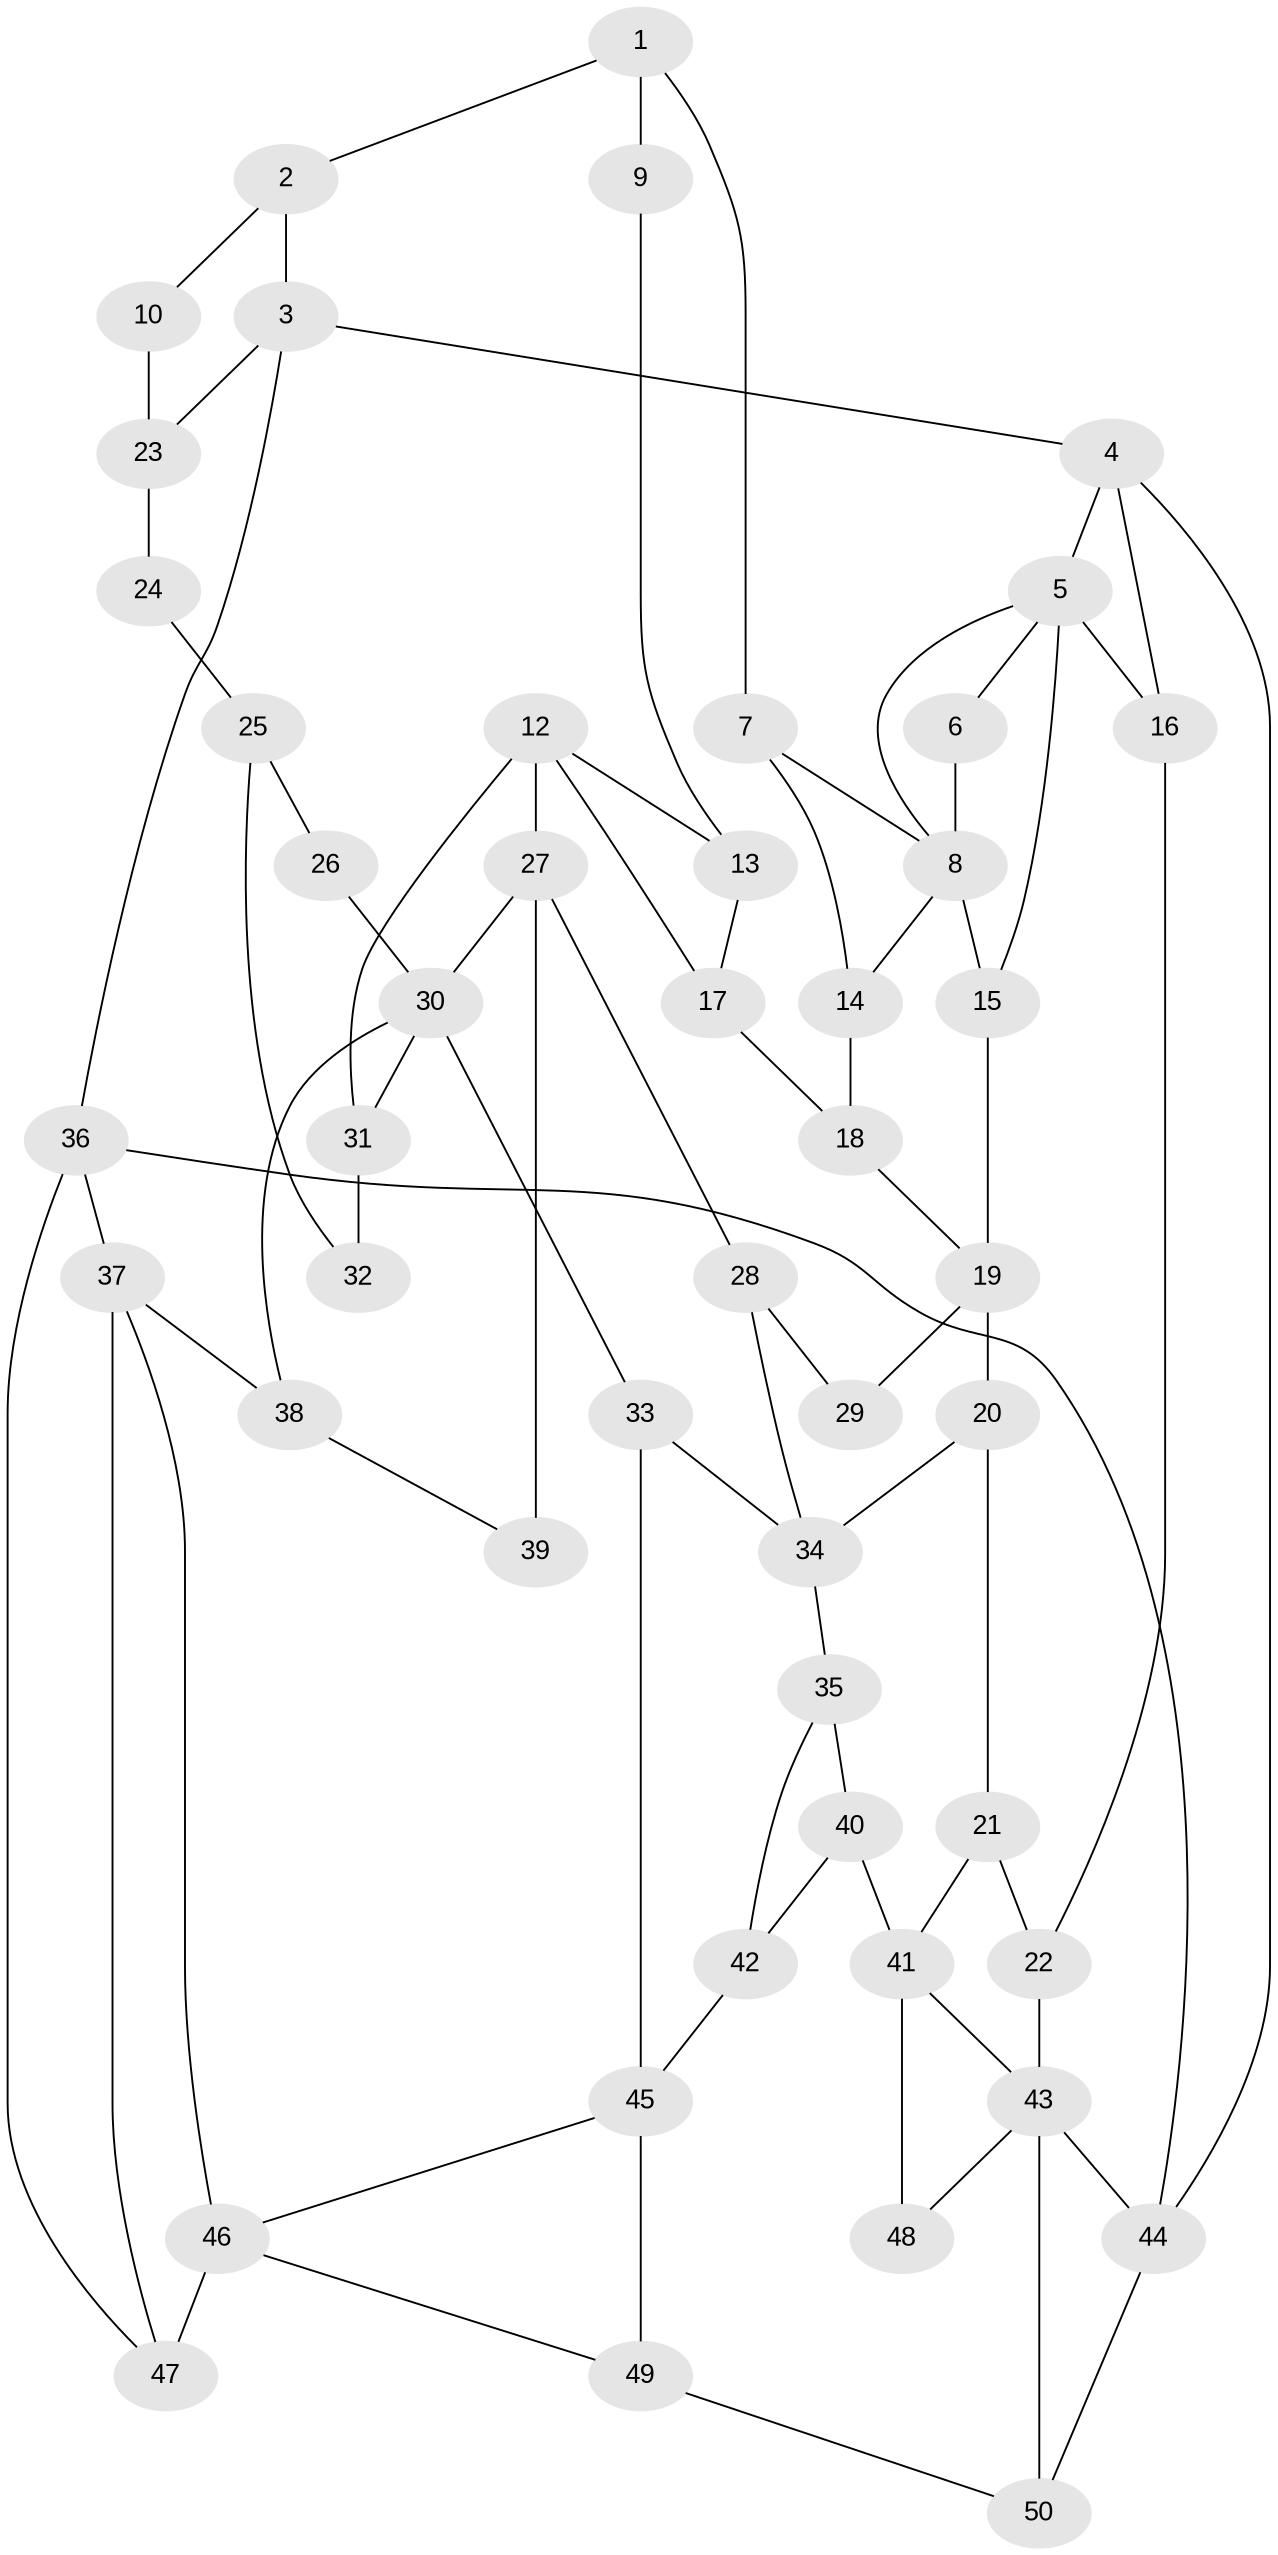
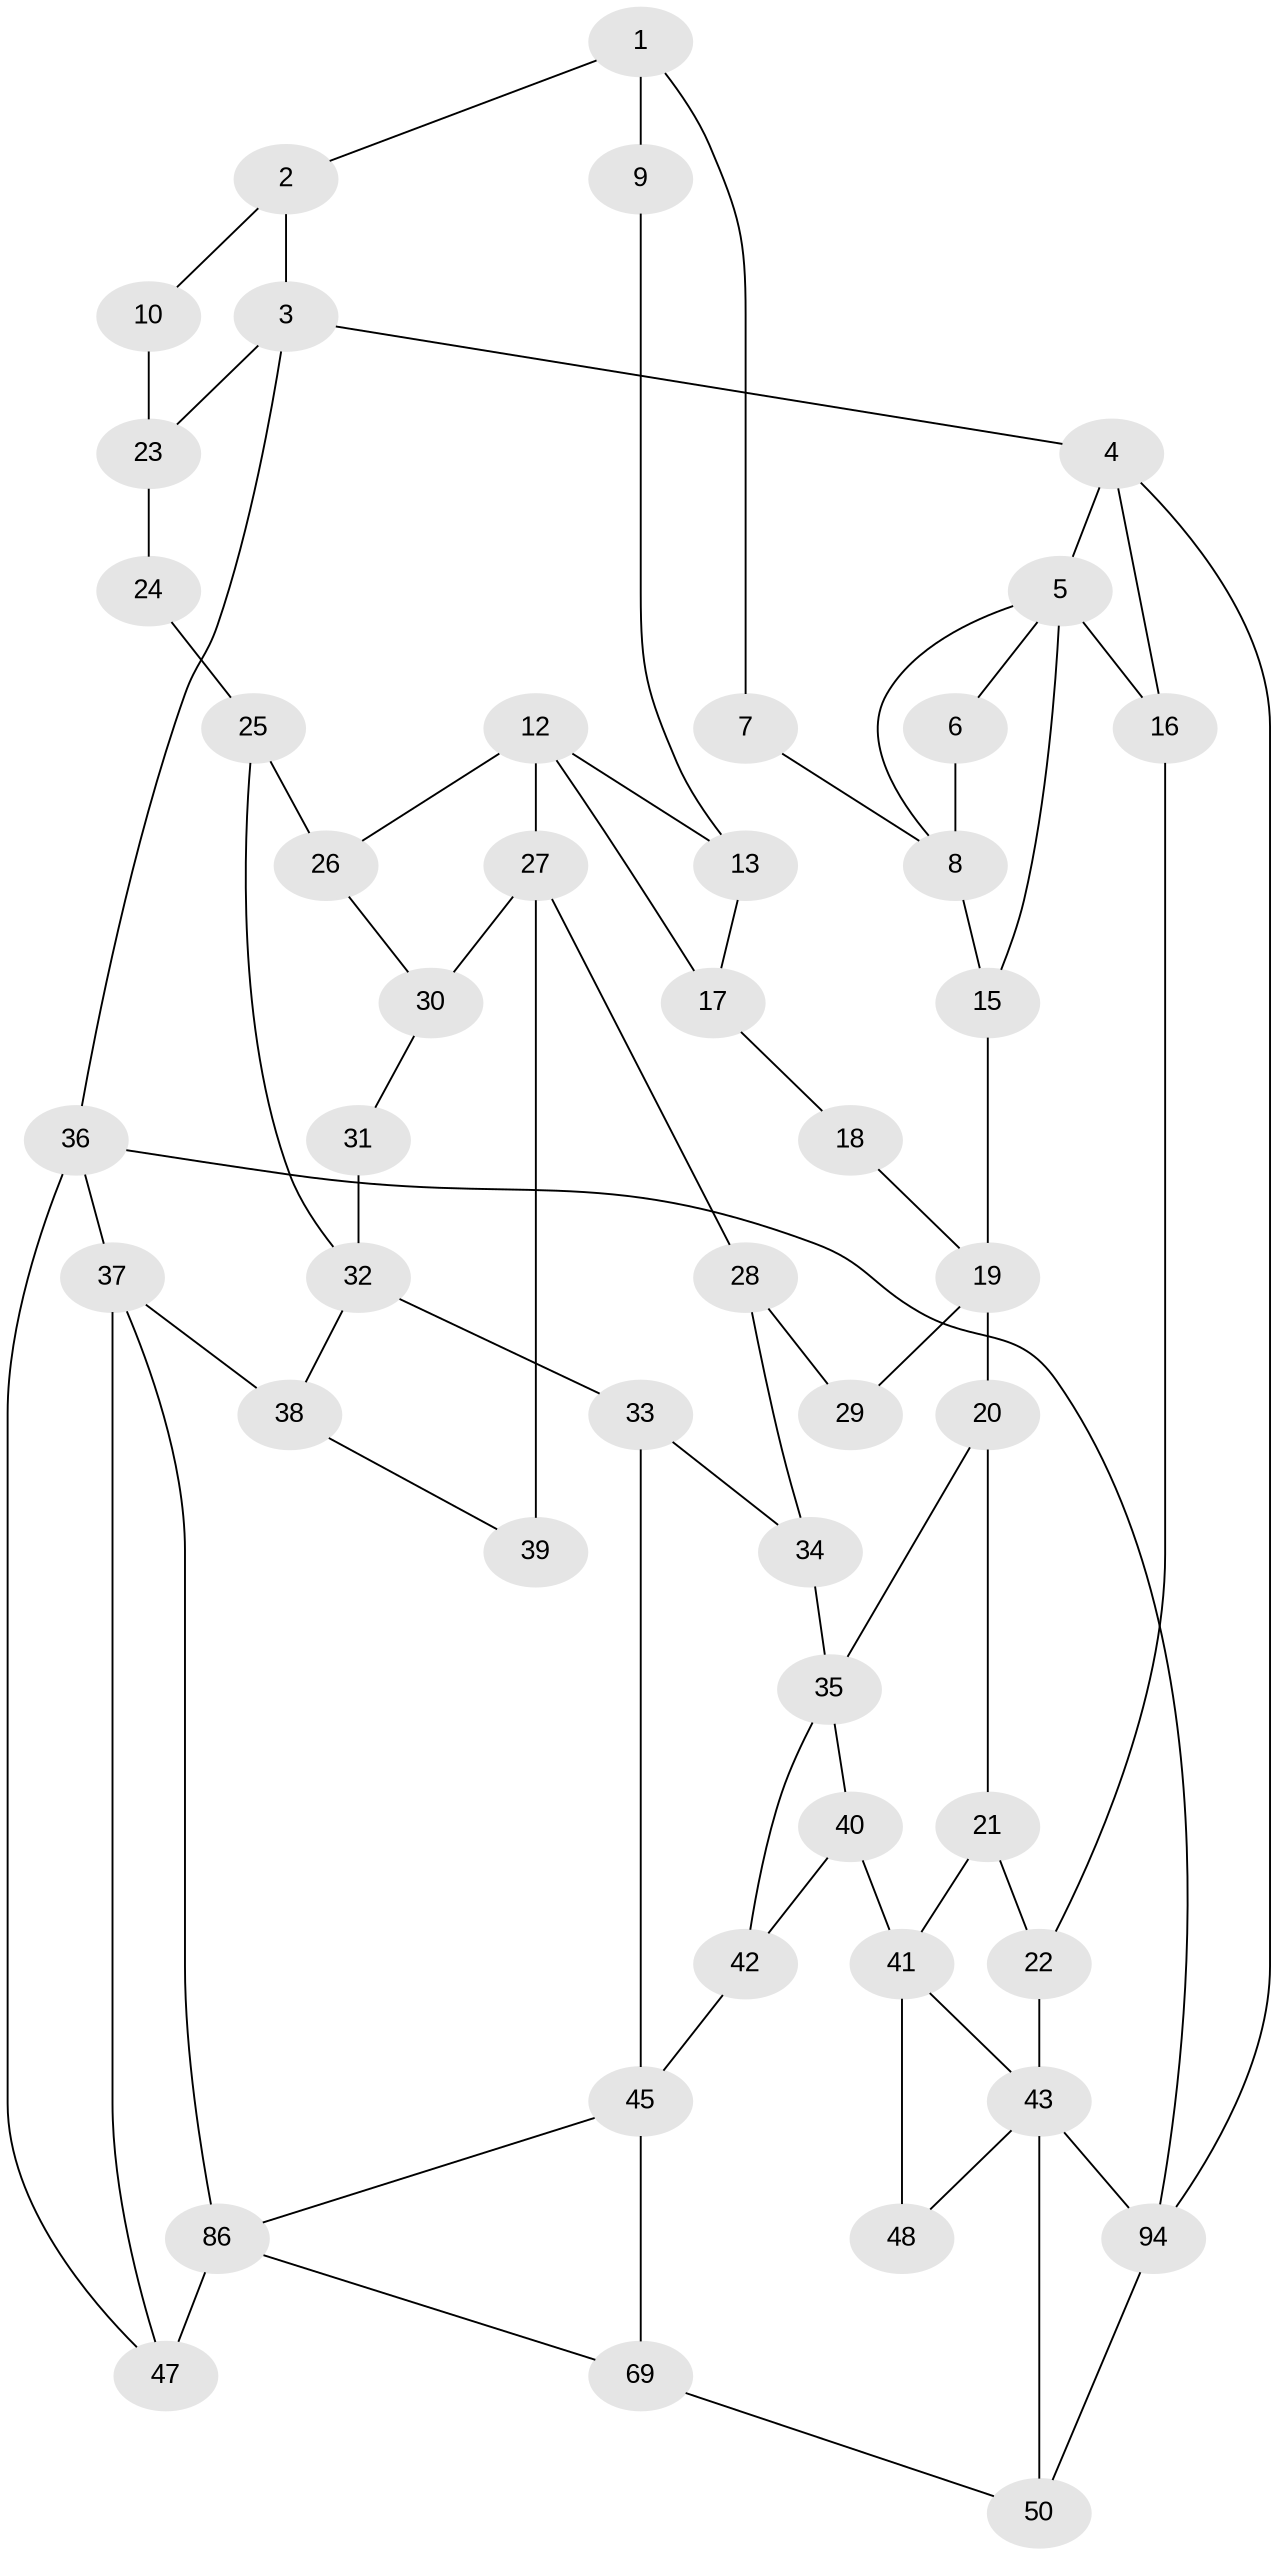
edge "12" -- "31": now "12" -- "26"
node "14": removed
edge "30" -- "38": now "32" -- "38"
edge "30" -- "33": now "32" -- "33"
edge "20" -- "34": now "20" -- "35"
node "46": label "46" -> "86"
node "44": label "44" -> "94"
node "49": label "49" -> "69"
